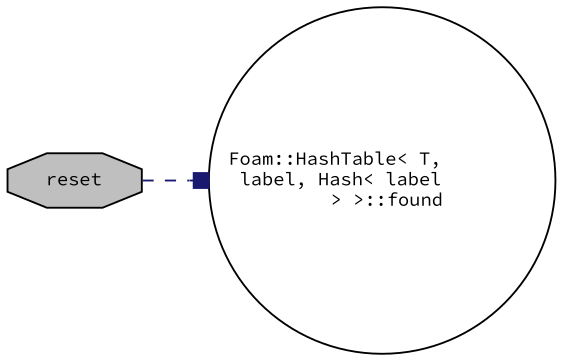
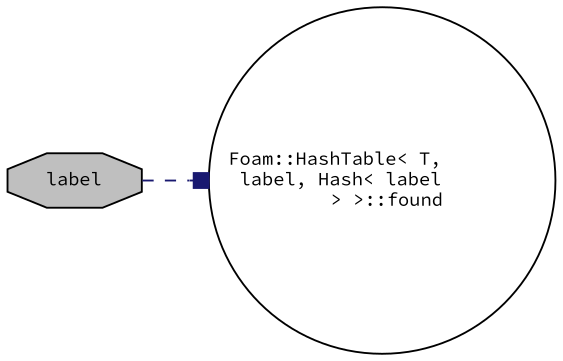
node "reset": label "reset" -> "label"
